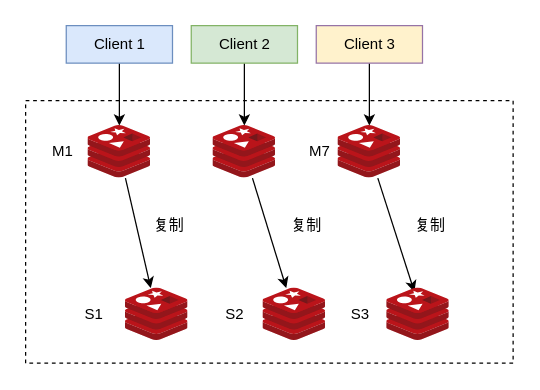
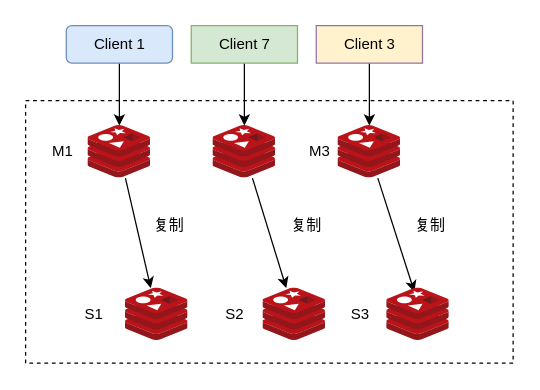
node "Client 1": shape rectangle -> rounded rectangle
node "Client 2": label "Client 2" -> "Client 7"
node "M7": label "M7" -> "M3"
